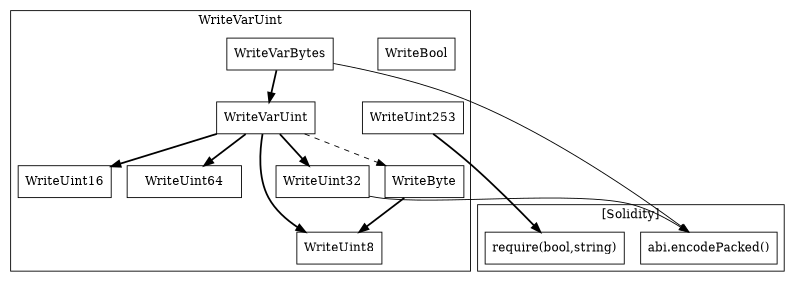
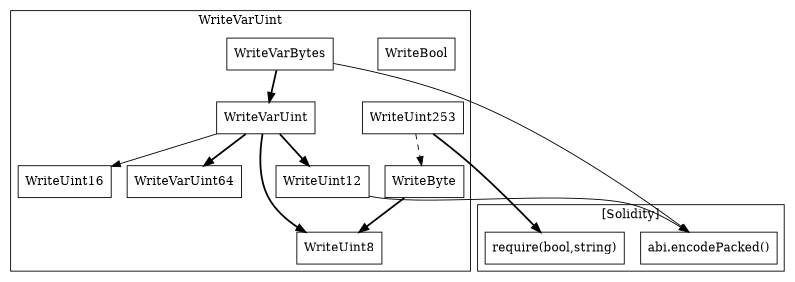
edge "WriteVarUint" -> "WriteByte": now "WriteUint253" -> "WriteByte"
edge "WriteVarUint" -> "WriteUint16": style bold -> solid
node "WriteUint64": label "WriteUint64" -> "WriteVarUint64"
node "WriteUint32": label "WriteUint32" -> "WriteUint12"
